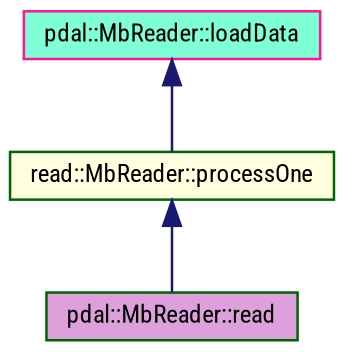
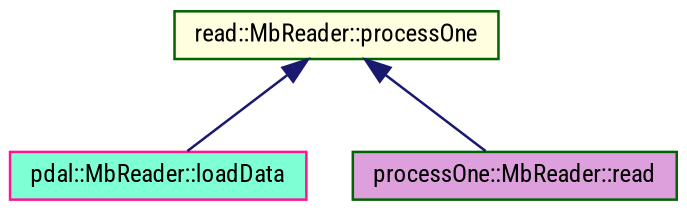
edge "read::MbReader::processOne" -> "pdal::MbReader::loadData": reversed
node "pdal::MbReader::read": label "pdal::MbReader::read" -> "processOne::MbReader::read"
